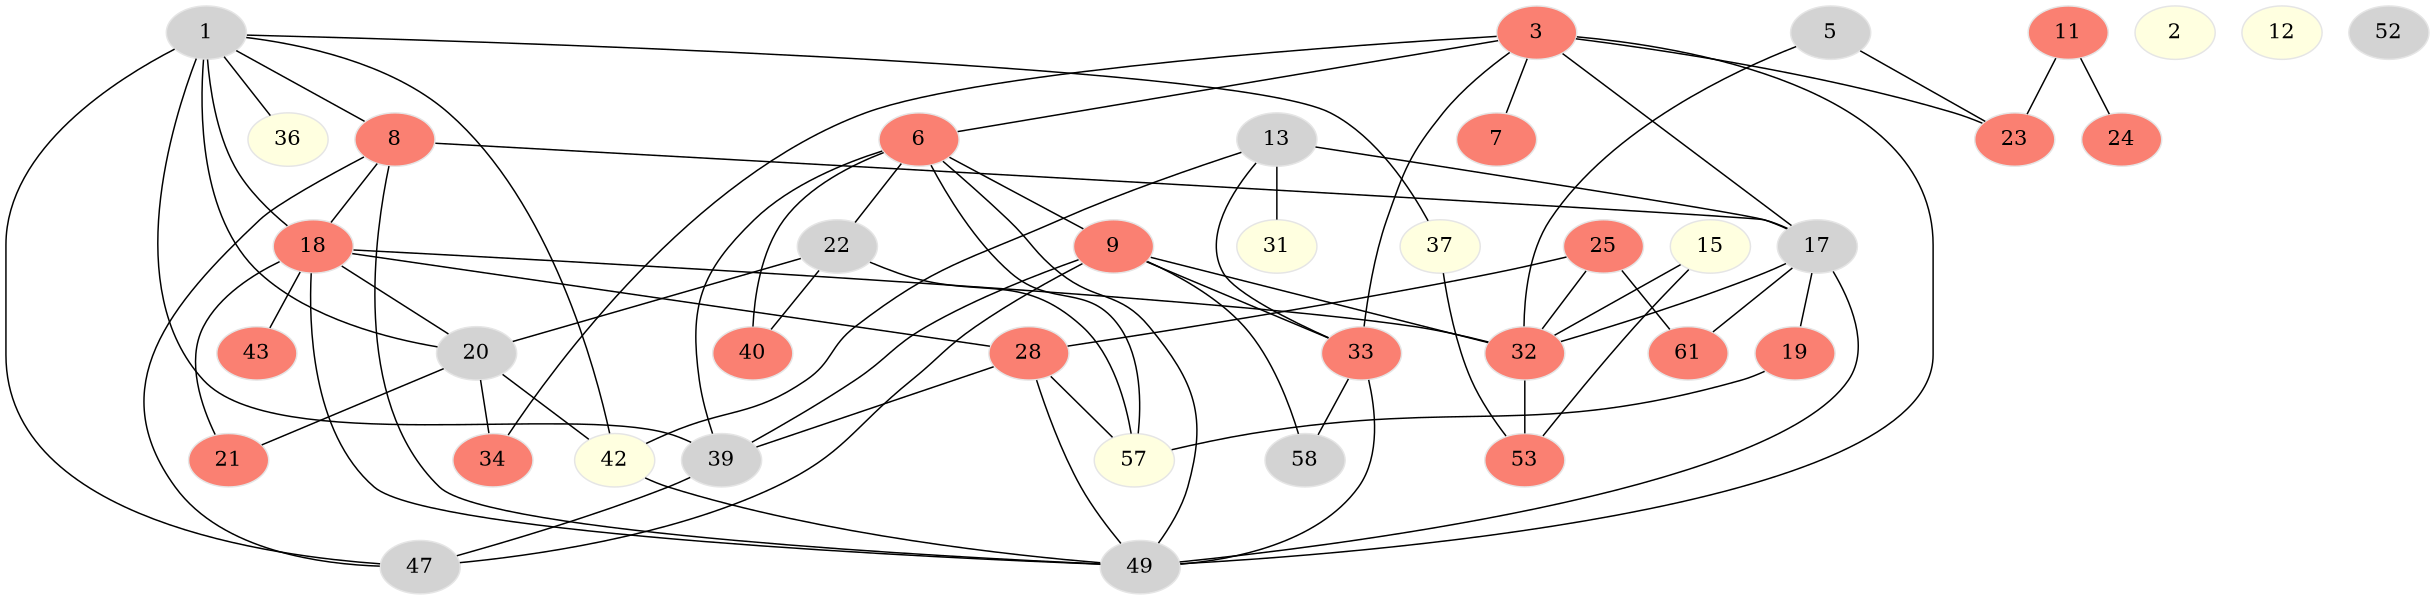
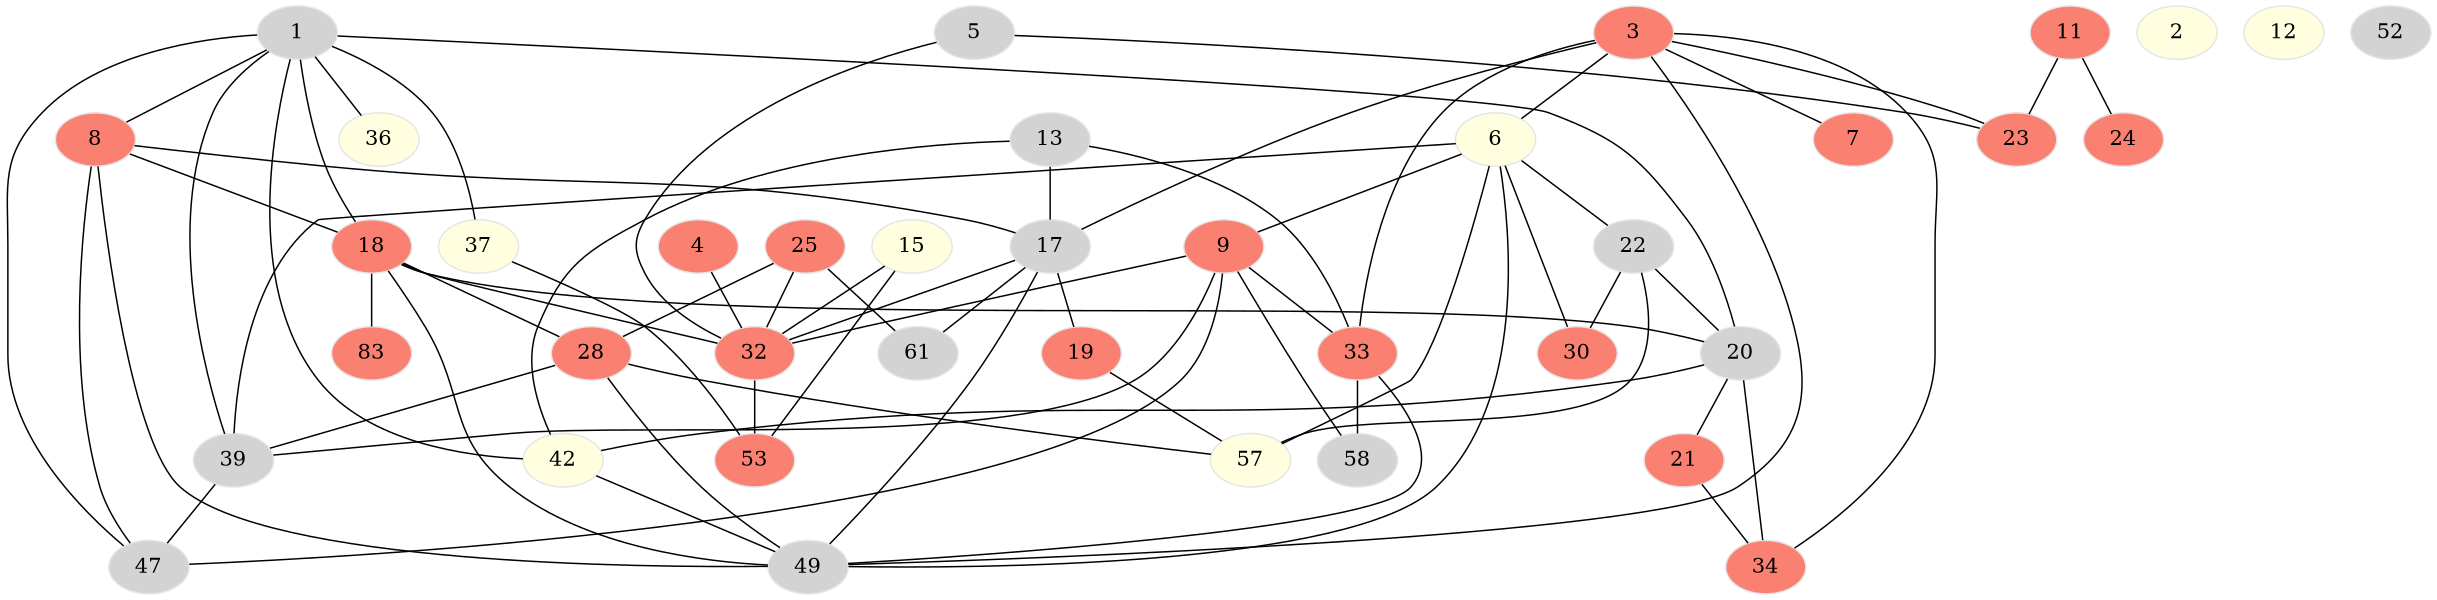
node "6": fillcolor salmon -> lightyellow
node "4": added
node "31": removed
edge "18" -- "21": now "34" -- "21"
node "43": label "43" -> "83"
node "40": label "40" -> "30"
node "61": fillcolor salmon -> lightgrey
